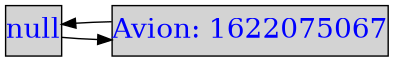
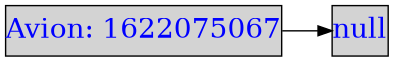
edge "null" -> "Avion: 1622075067": removed
